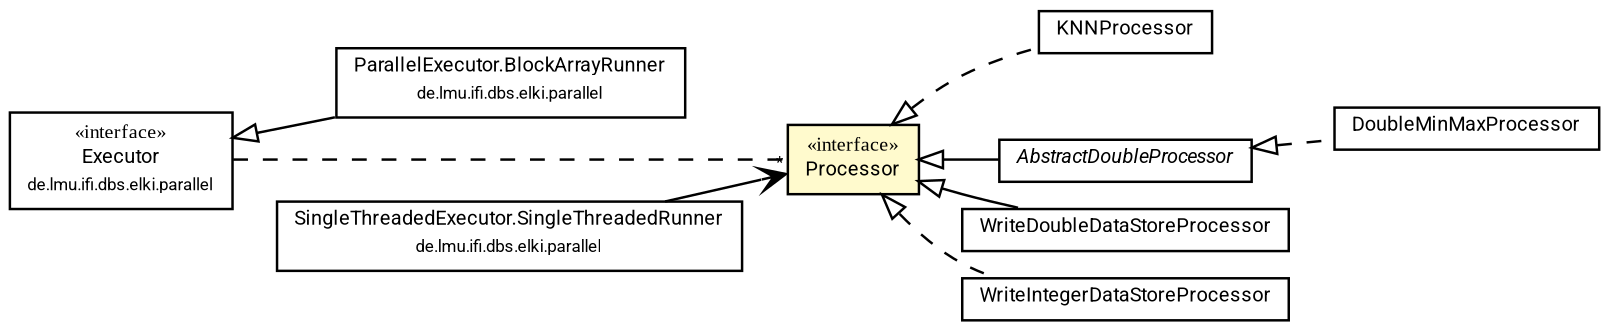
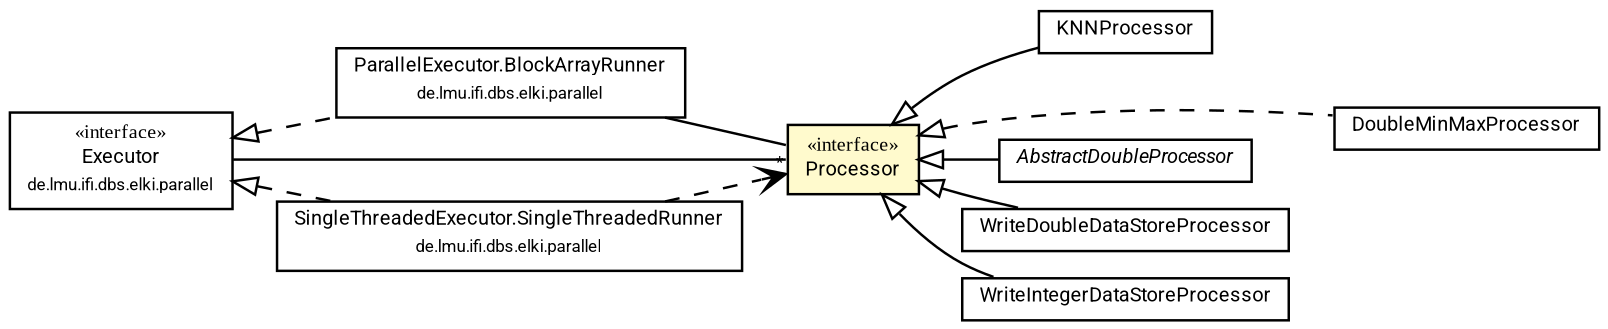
edge "KNNProcessor" -> "Processor": style dashed -> solid
edge "ParallelExecutor.BlockArrayRunner" -> "Executor": style solid -> dashed
edge "ParallelExecutor.BlockArrayRunner" -- "Processor": added
edge "DoubleMinMaxProcessor" -> "AbstractDoubleProcessor": now "DoubleMinMaxProcessor" -> "Processor"
edge "Executor" -- "Processor": style dashed -> solid
edge "SingleThreadedExecutor.SingleThreadedRunner" -> "Processor": style solid -> dashed
edge "SingleThreadedExecutor.SingleThreadedRunner" -> "Executor": added
edge "WriteIntegerDataStoreProcessor" -> "Processor": style dashed -> solid
